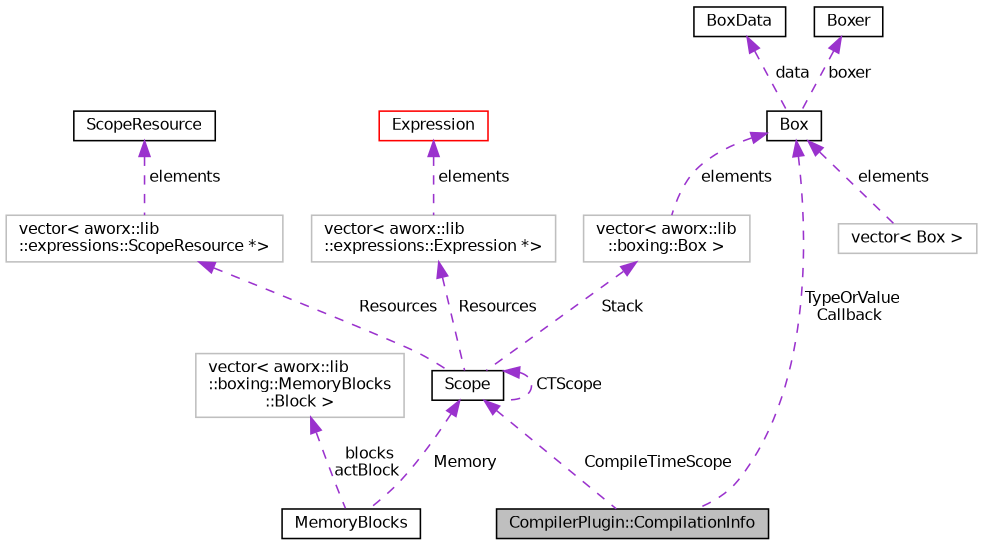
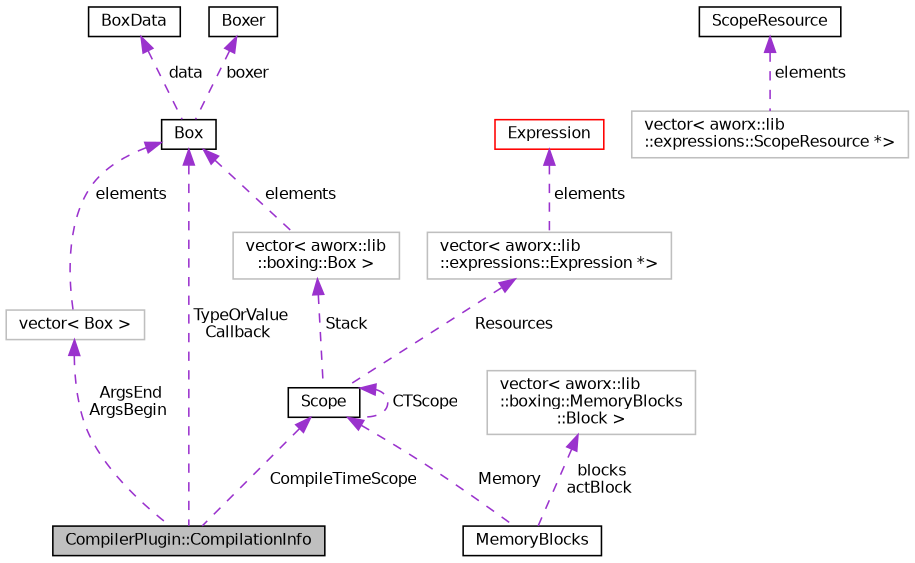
edge "Scope" -> "vector< aworx::lib ::expressions::ScopeResource *>": removed, label "Resources"
edge "CompilerPlugin::CompilationInfo" -> "vector< Box >": added, label "ArgsEnd ArgsBegin"
